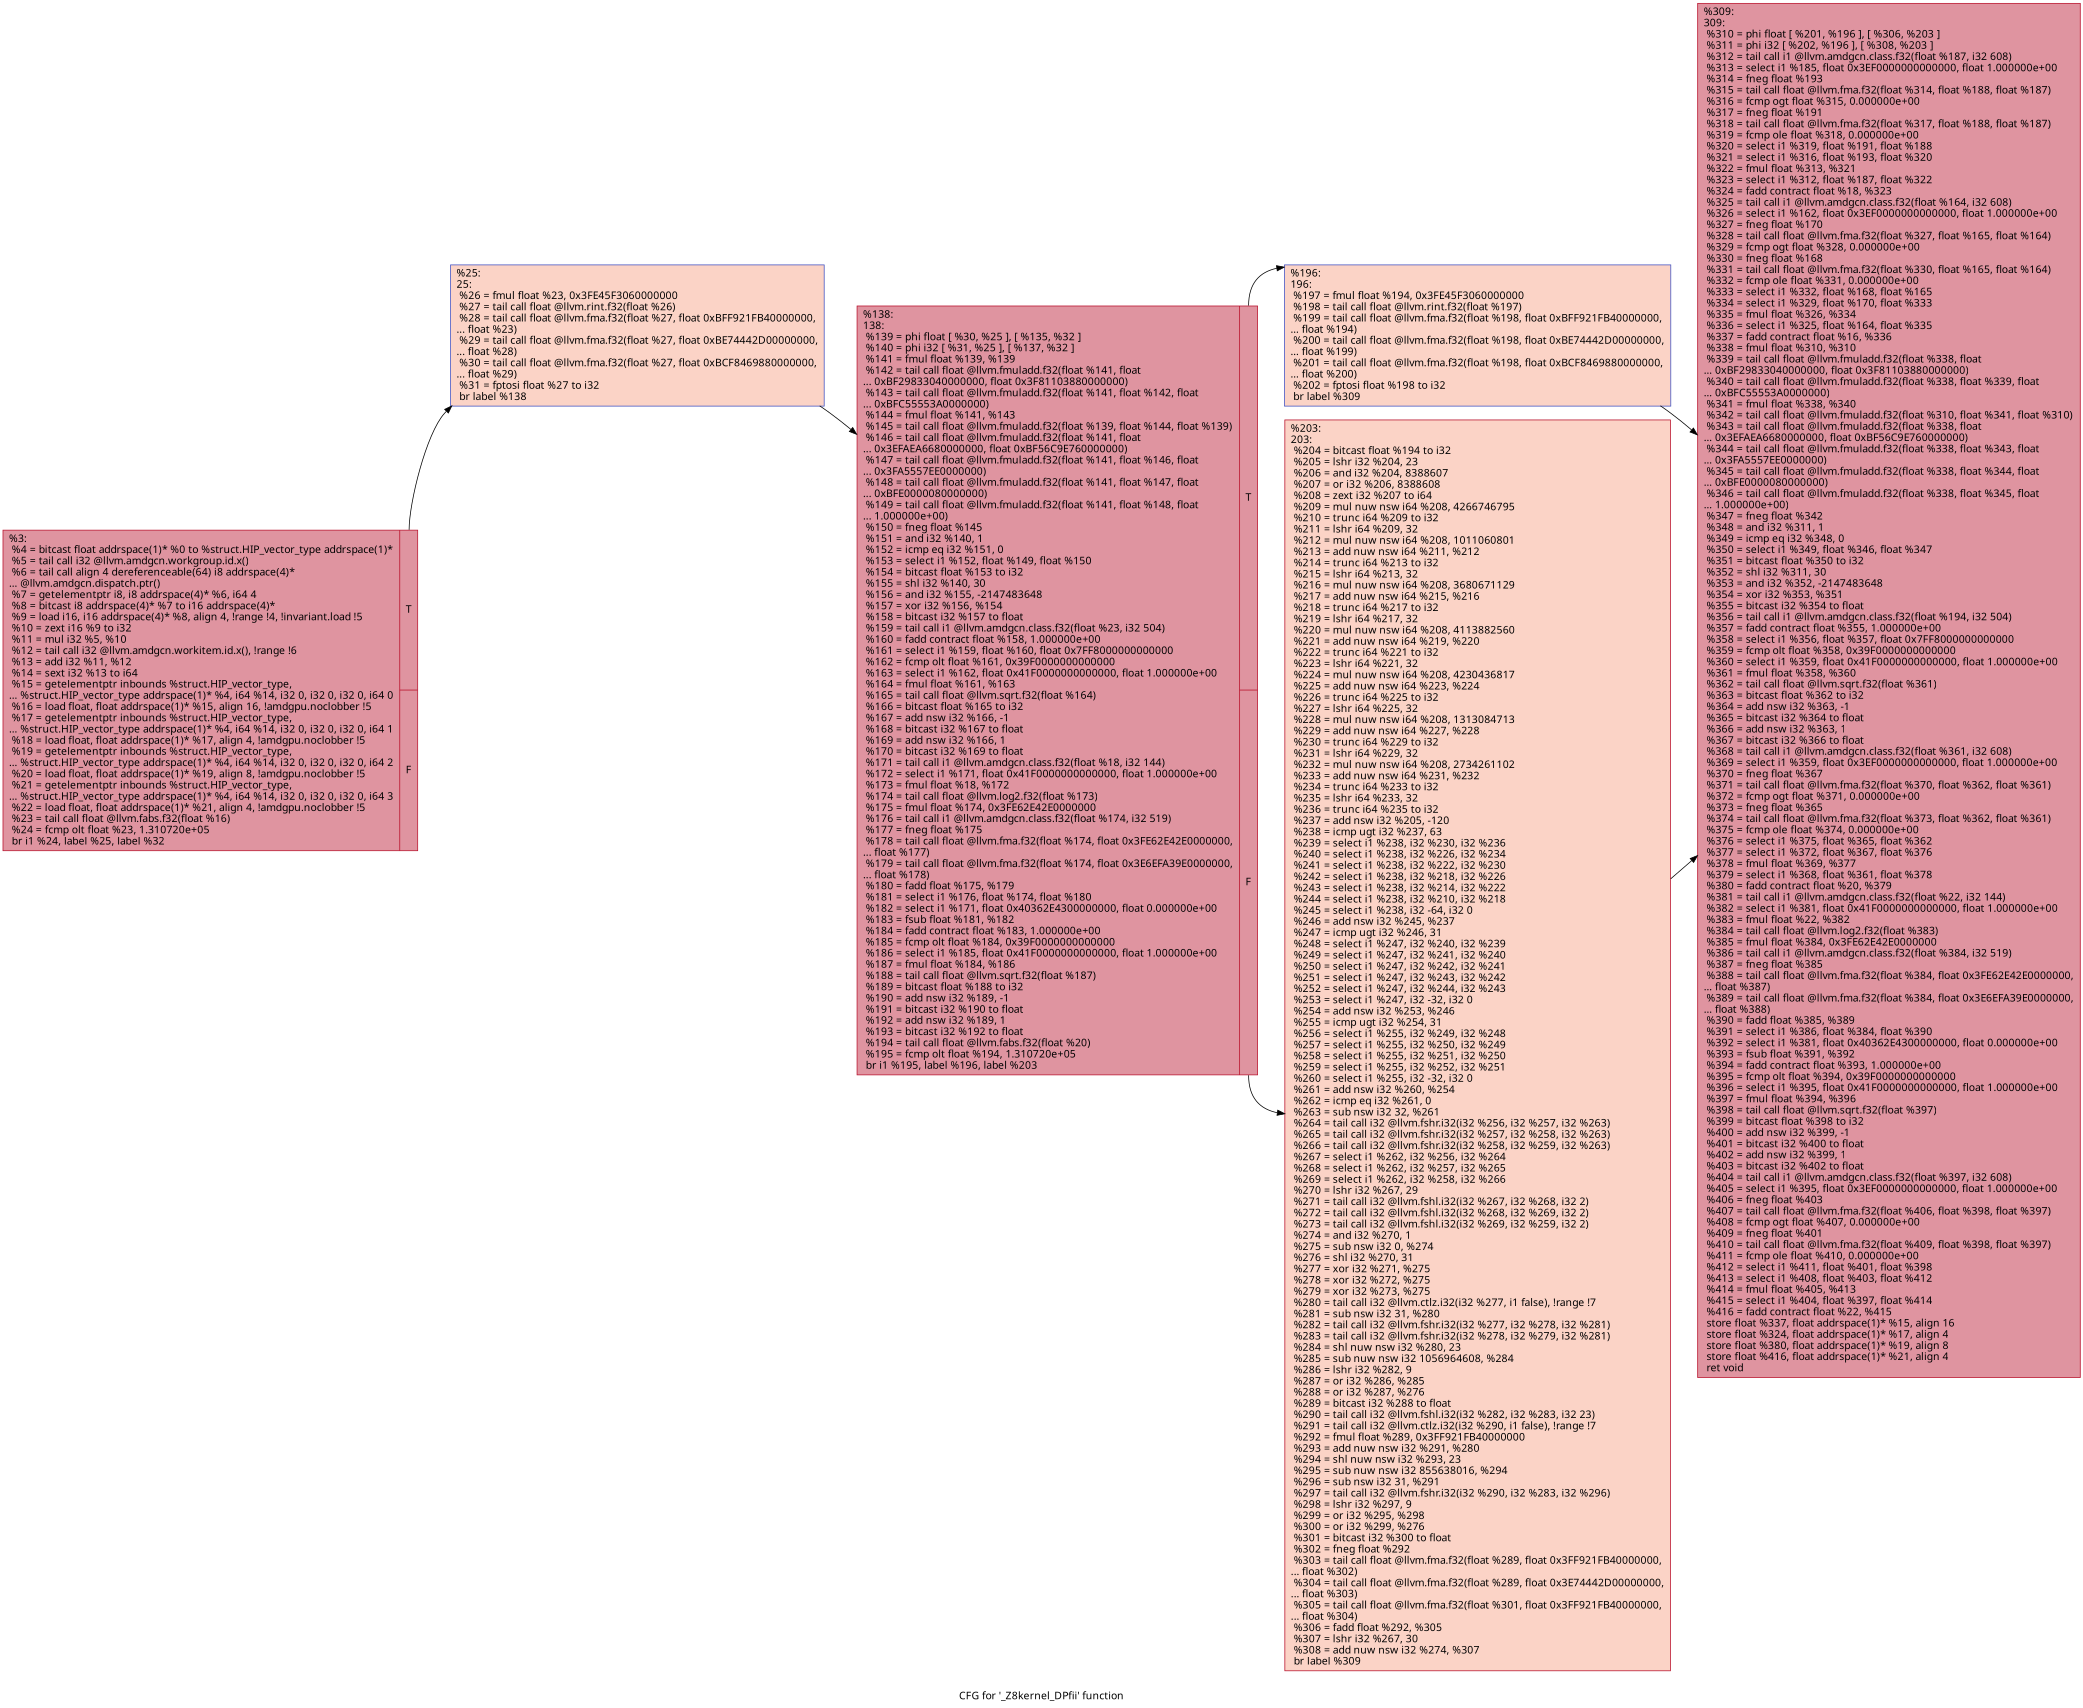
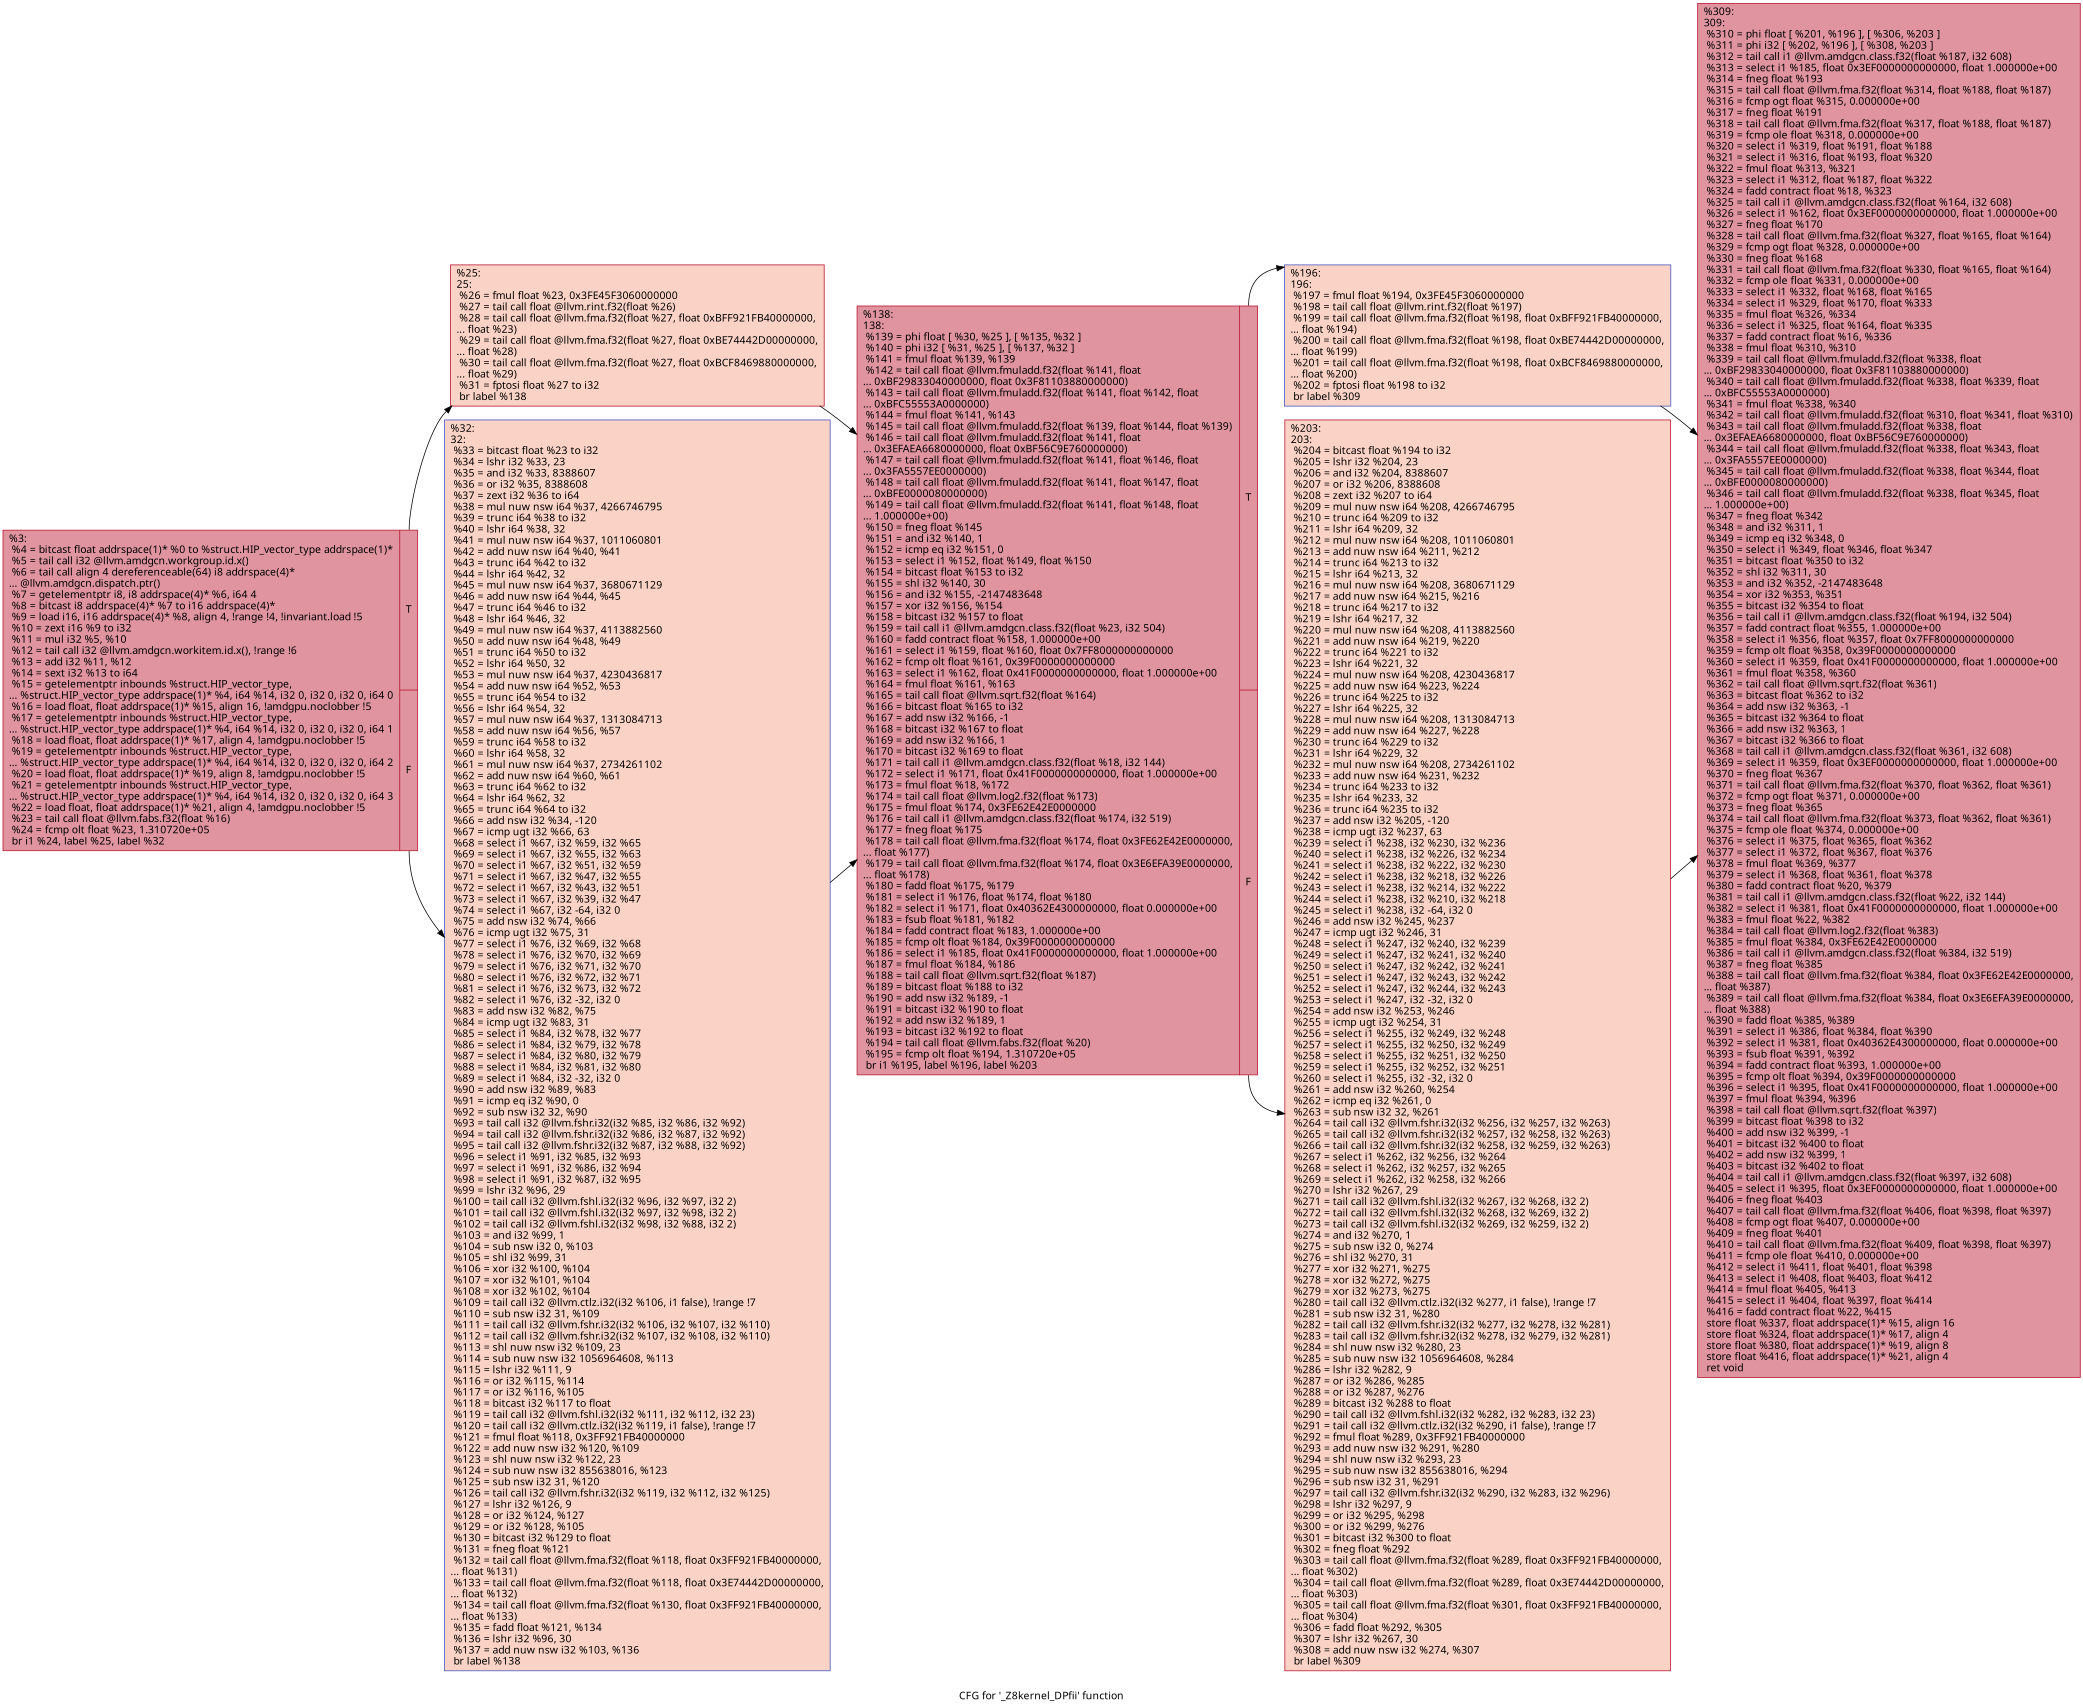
node "%25:": color #3d50c3ff -> #b70d28ff
node "%32:": added
